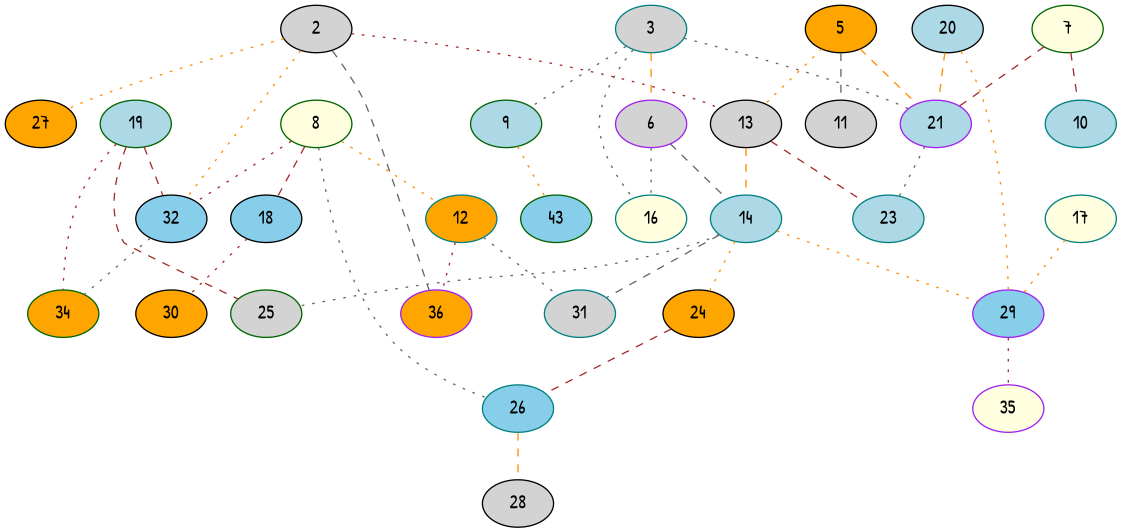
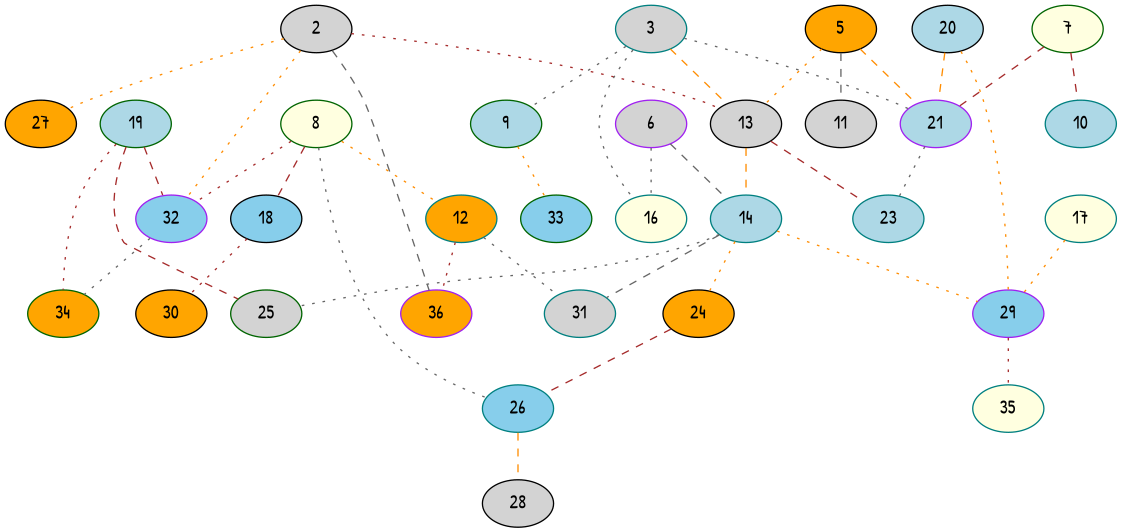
edge "3" -- "6": now "3" -- "13"
node "32": color black -> purple
node "43": label "43" -> "33"
node "35": color purple -> teal
